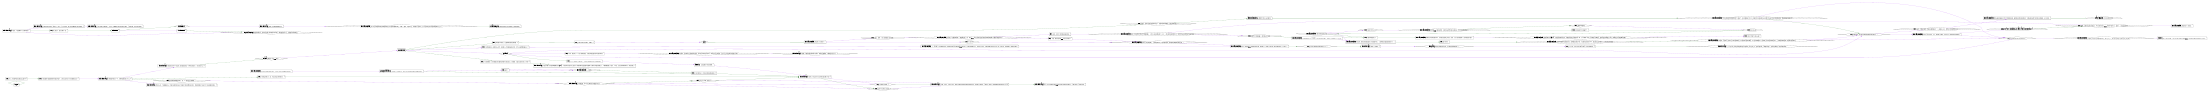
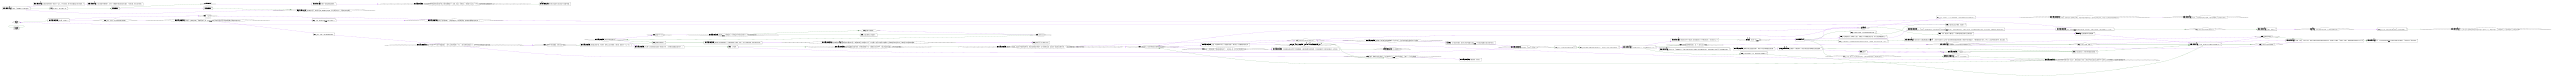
node "Horrific Necktie: 就是现在，*兄弟*，把我取下来。": added
